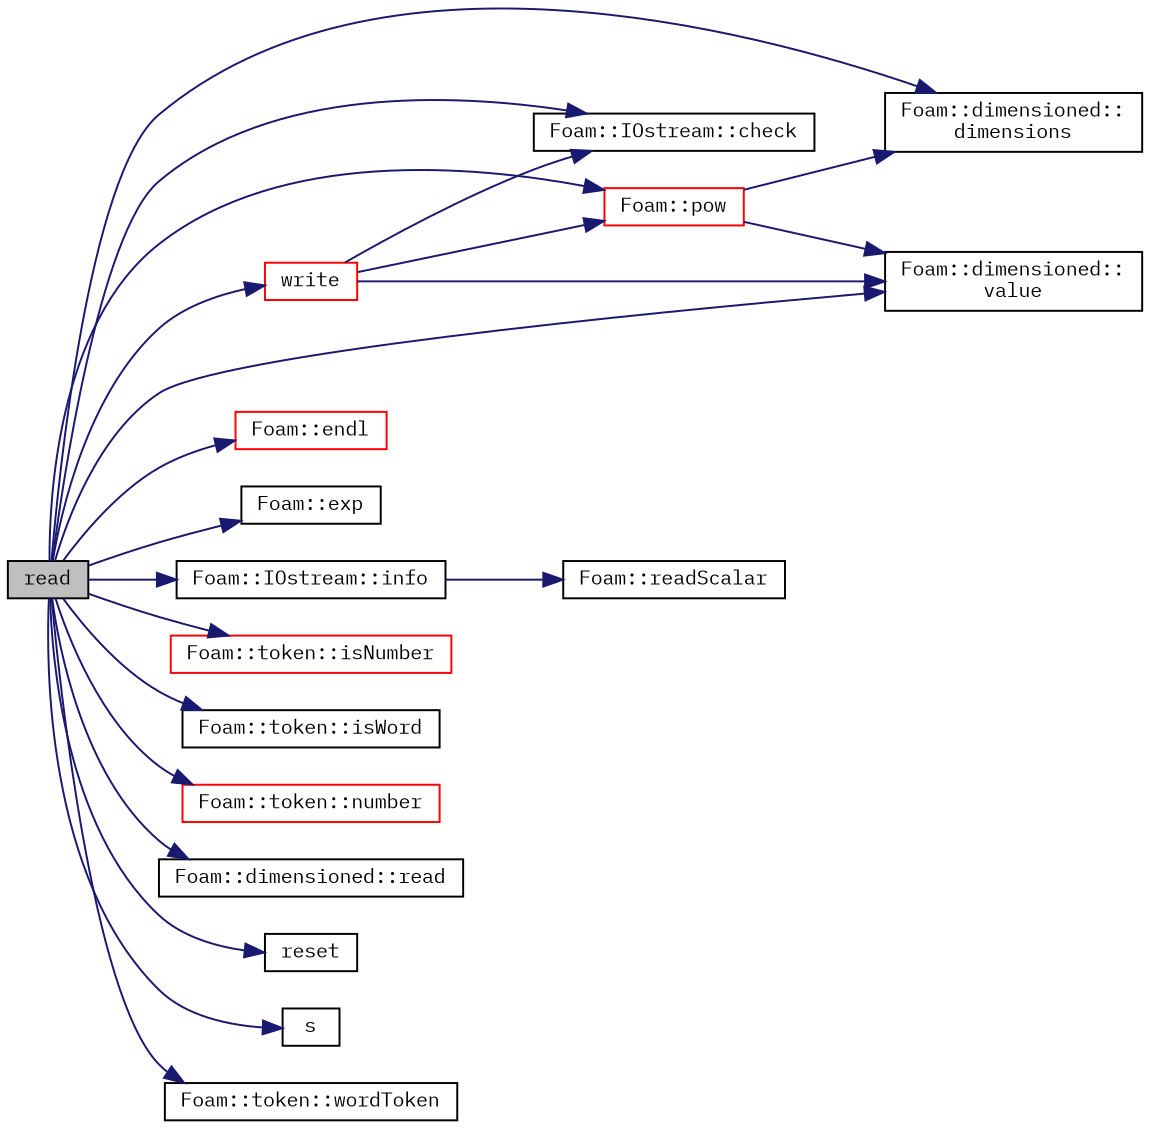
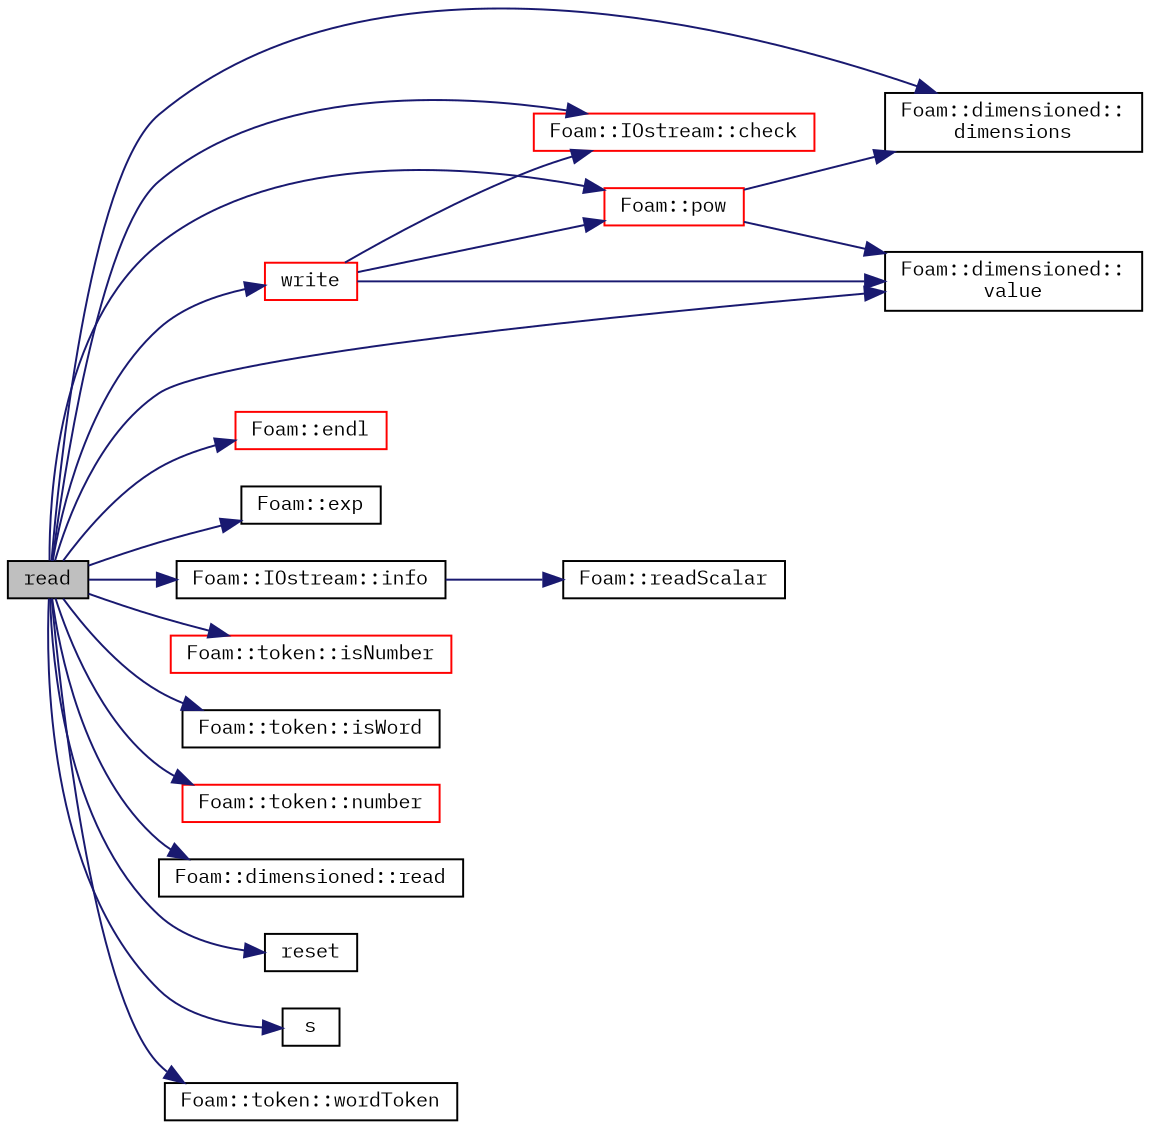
node "Foam::IOstream::check": color black -> red
